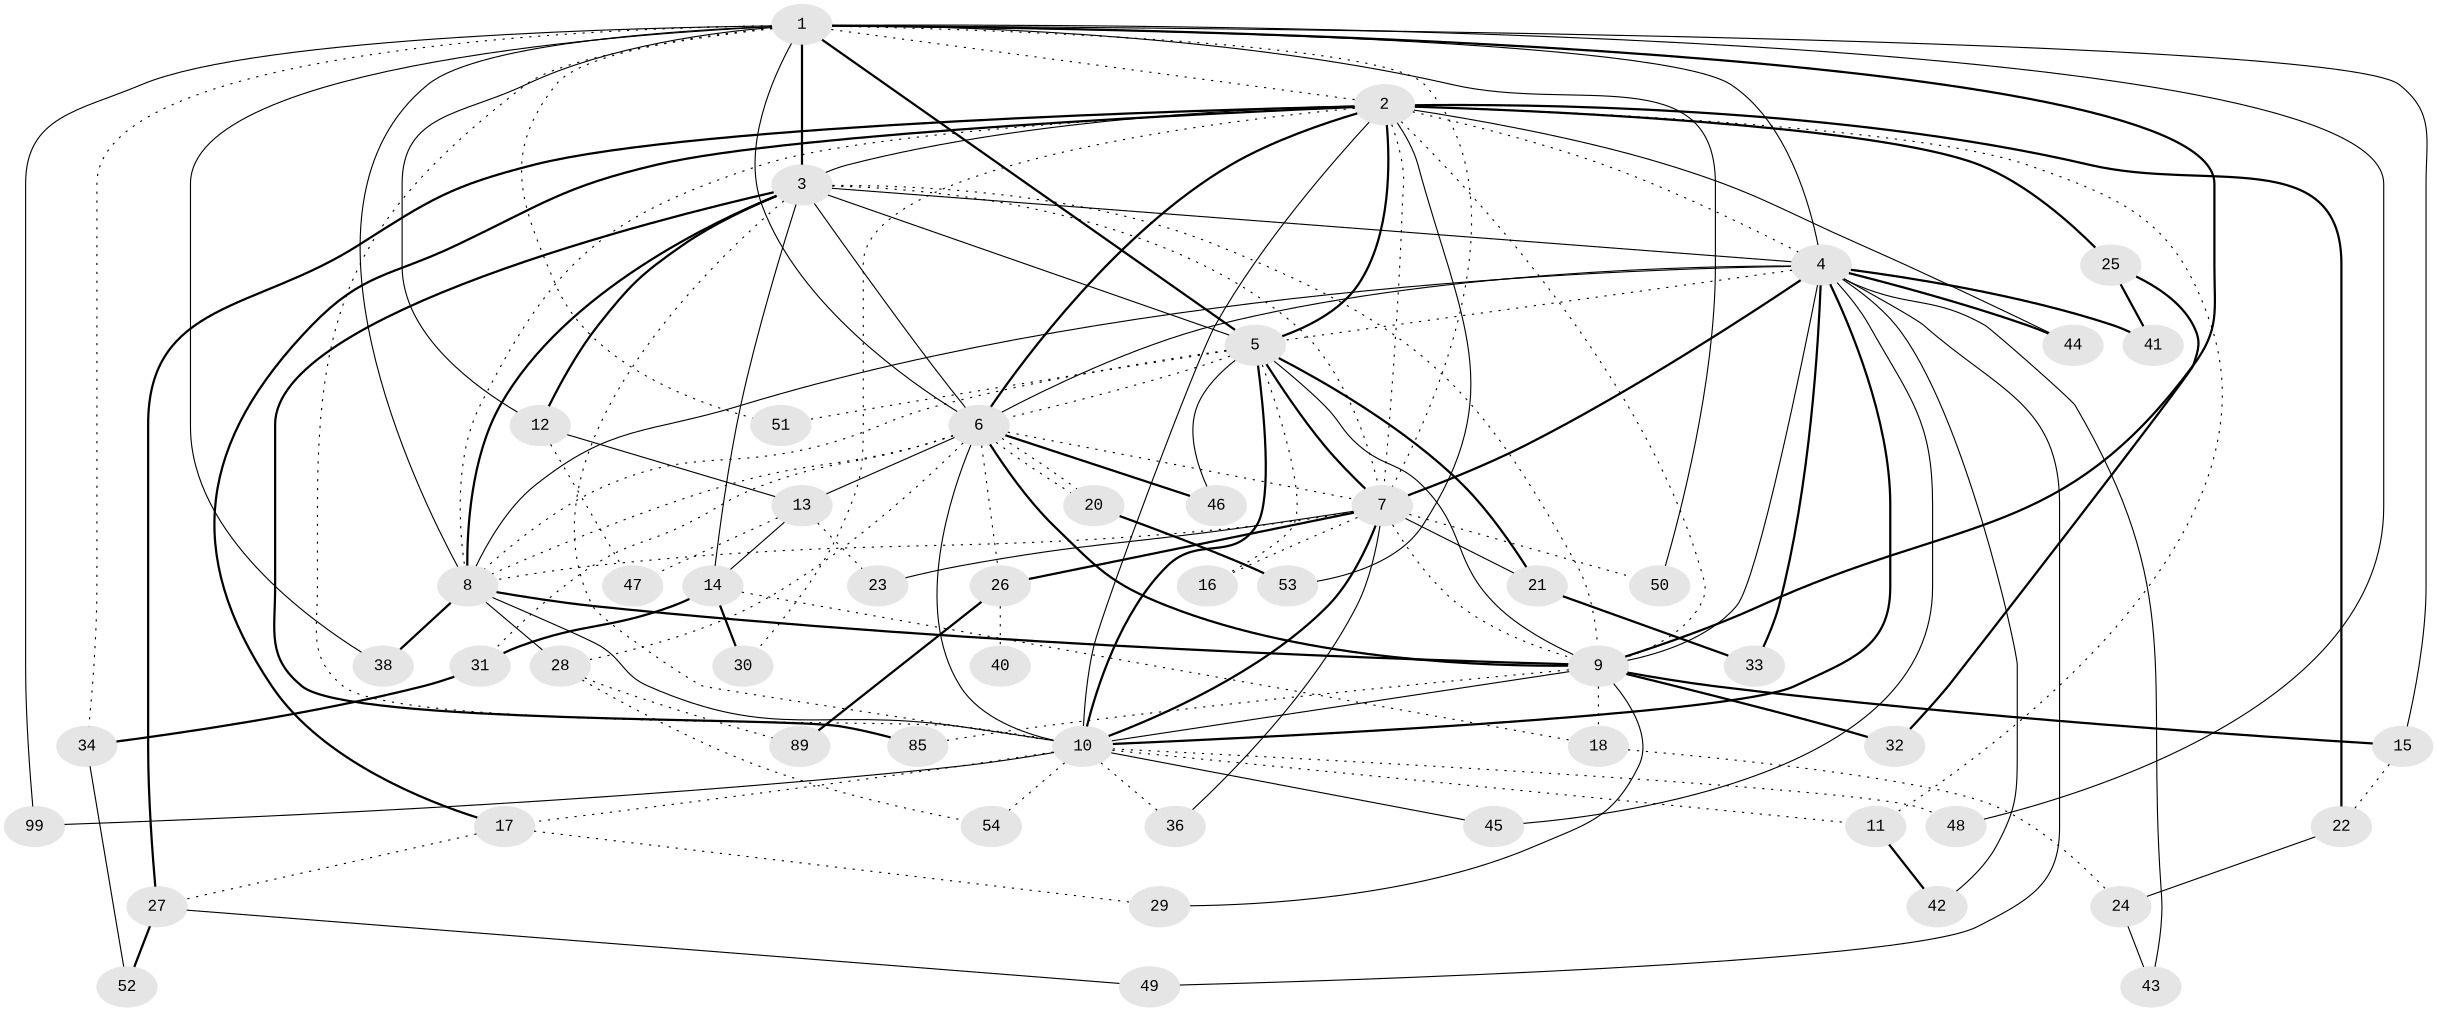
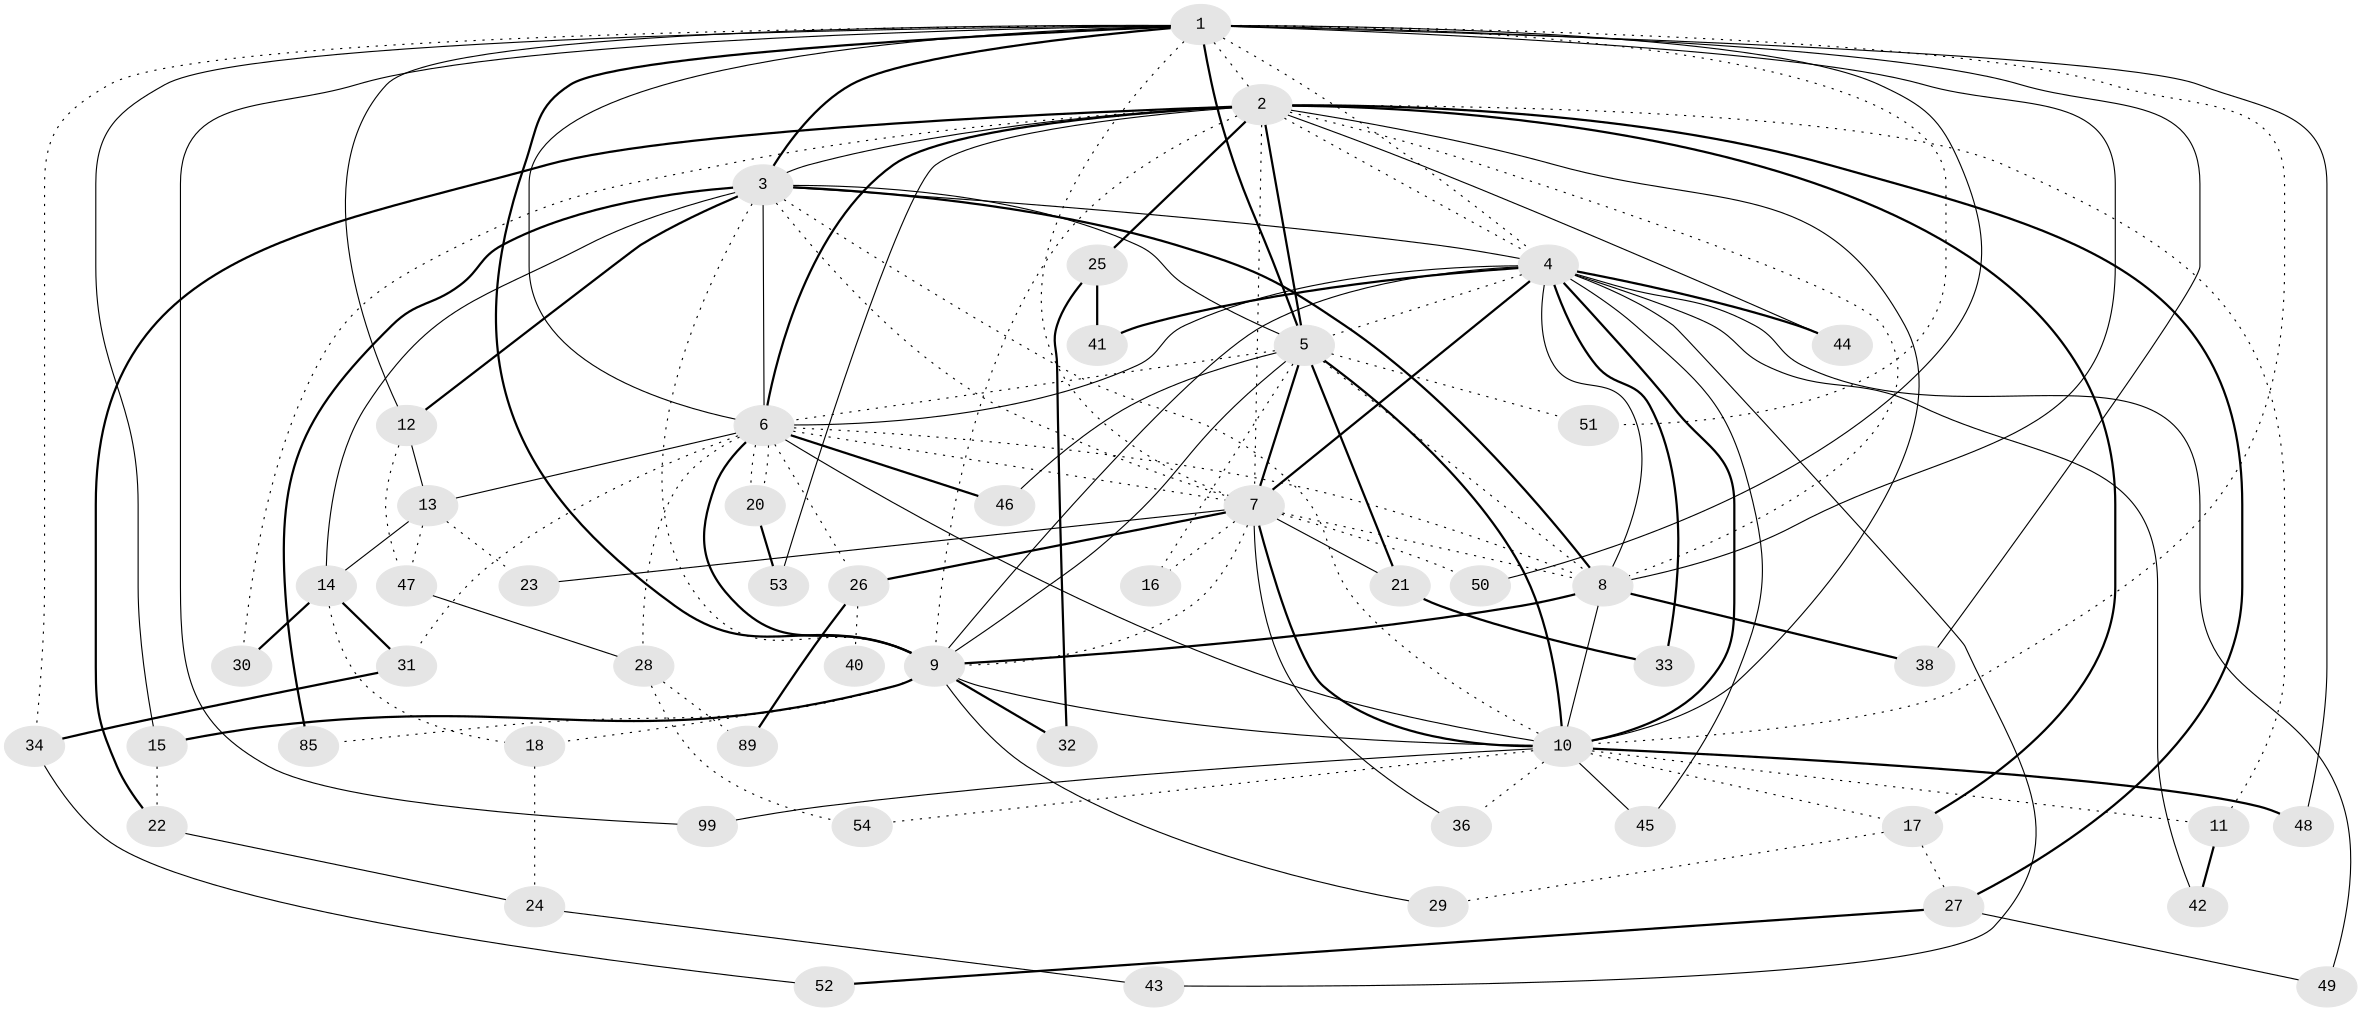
edge "1" -- "4": style solid -> dotted
edge "8" -- "28": now "47" -- "28"
edge "10" -- "48": style dotted -> bold
